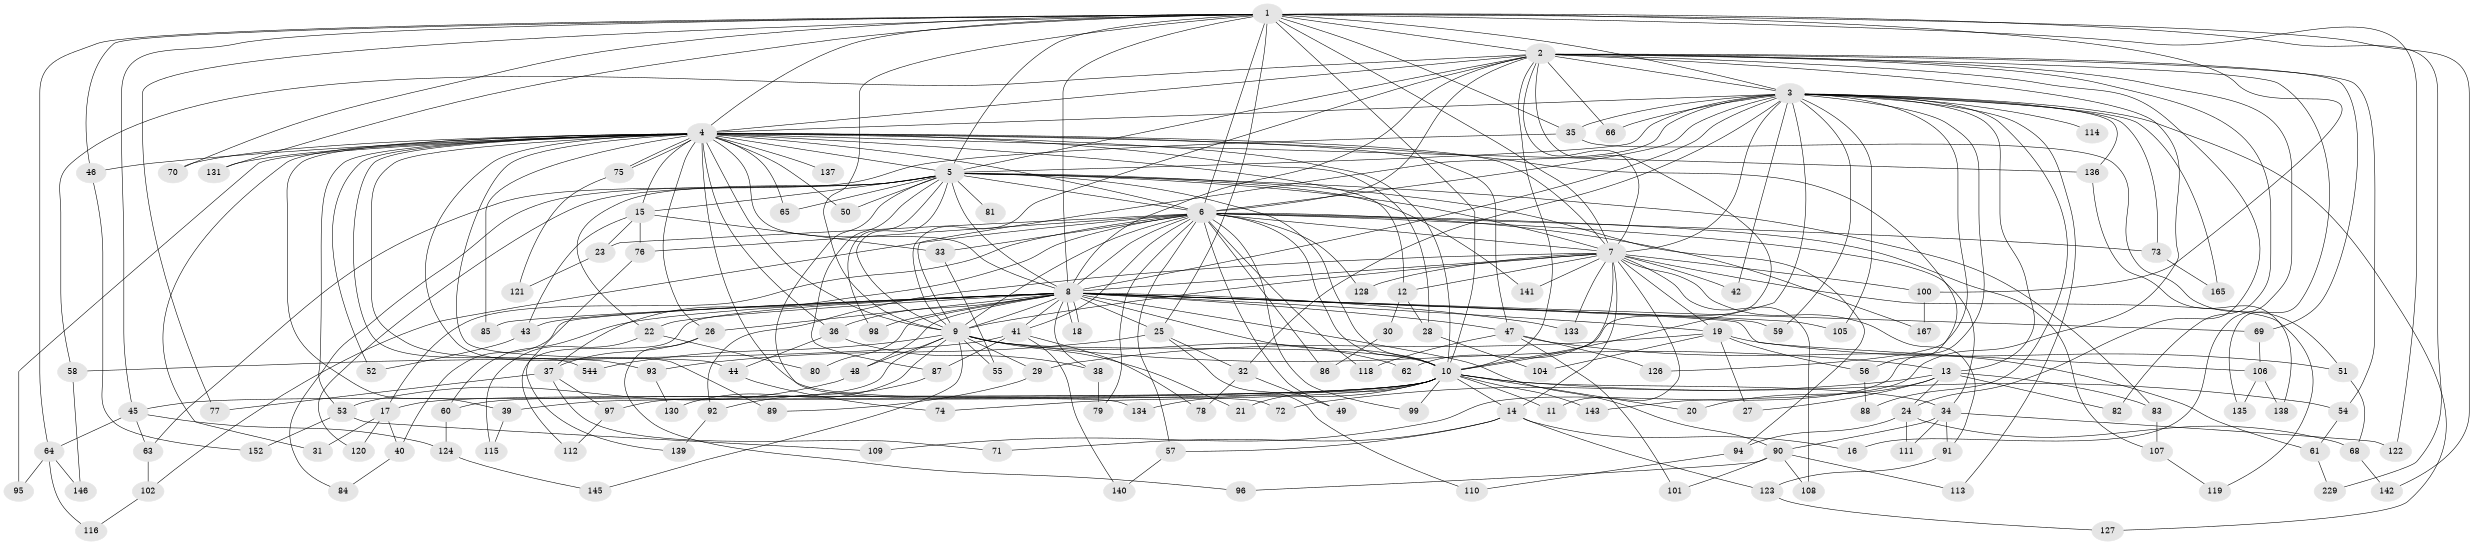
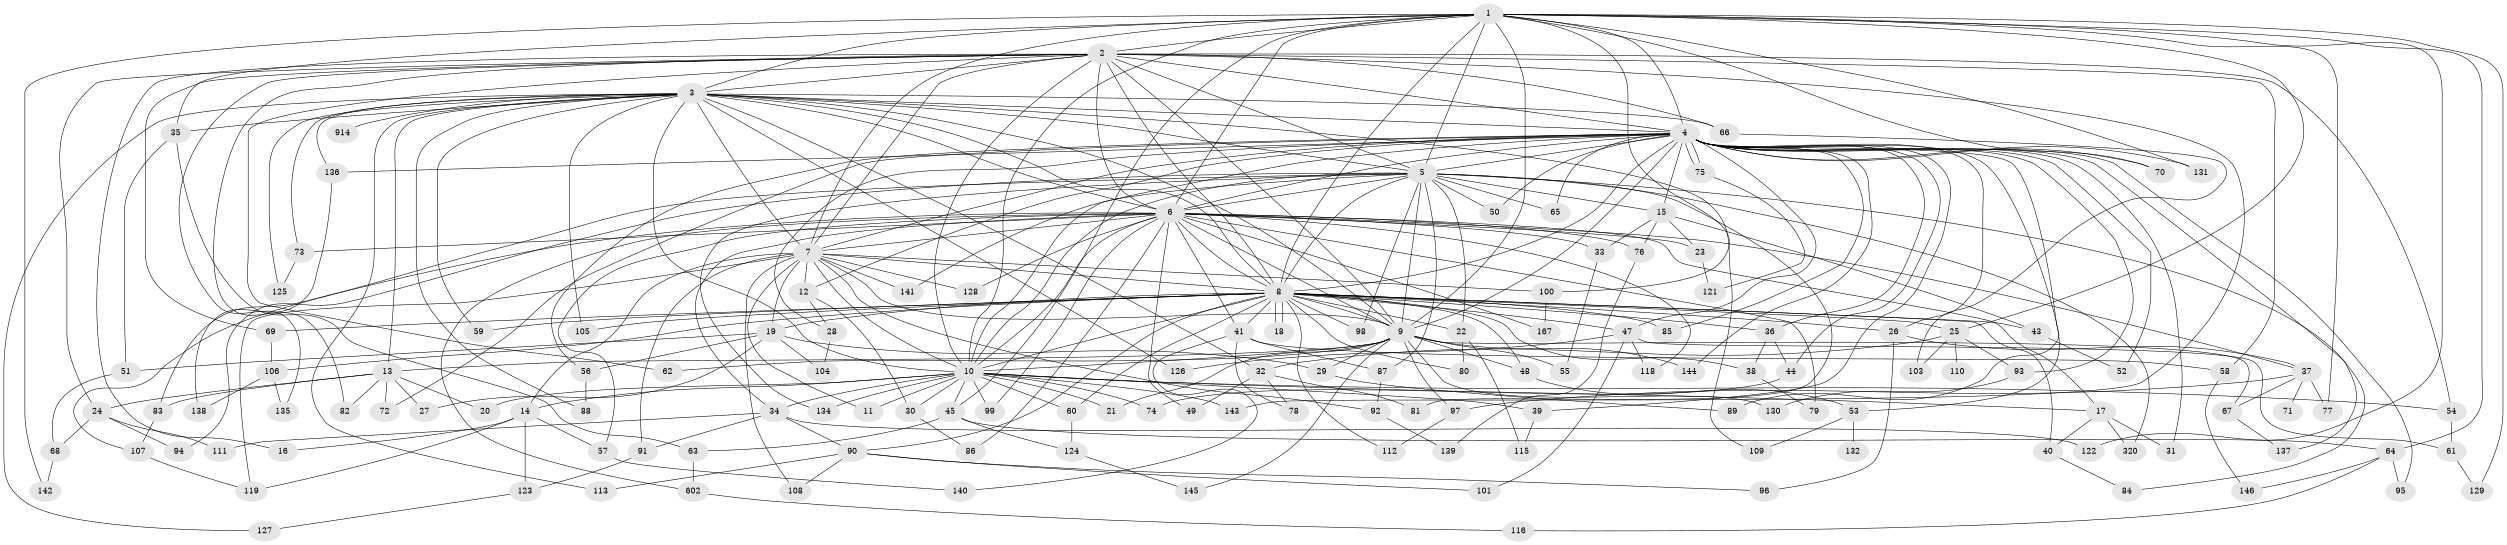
node "114": label "114" -> "914"
node "46": removed
edge "5" -- "7": removed
node "42": removed
node "165": label "165" -> "125"
node "133": removed
node "544": label "544" -> "144"
node "103": added
edge "32" -- "81": added
edge "10" -- "30": added
node "67": added
edge "14" -- "71": now "14" -- "119"
node "152": label "152" -> "132"
node "120": label "120" -> "320"
edge "94" -- "110": removed
node "102": label "102" -> "602"
node "229": label "229" -> "129"
